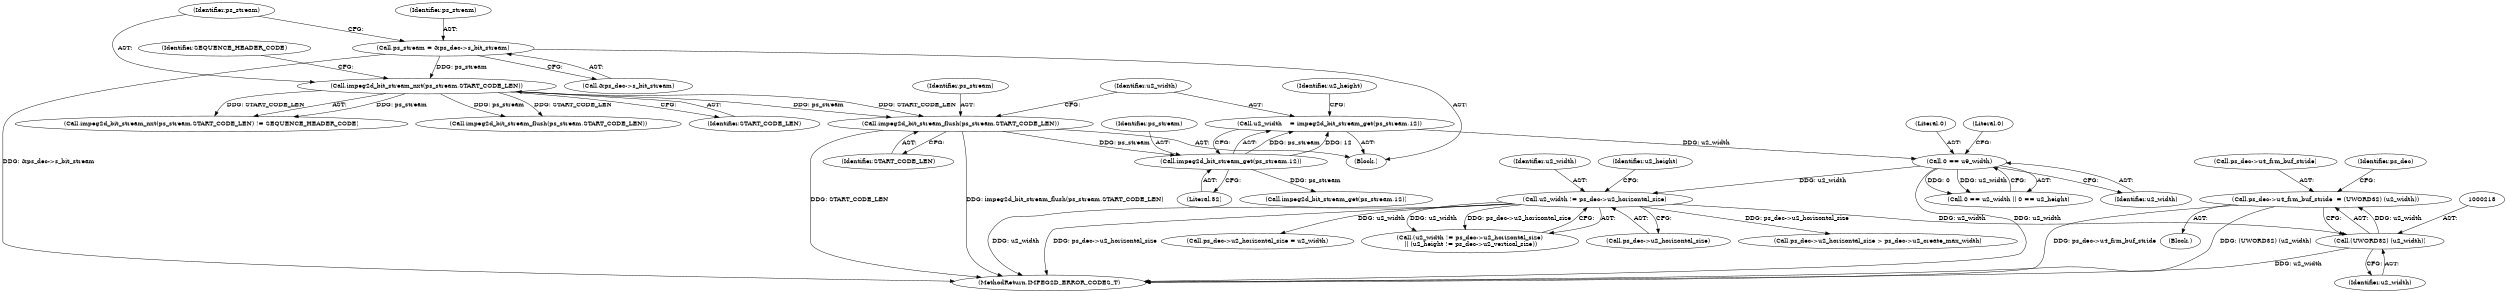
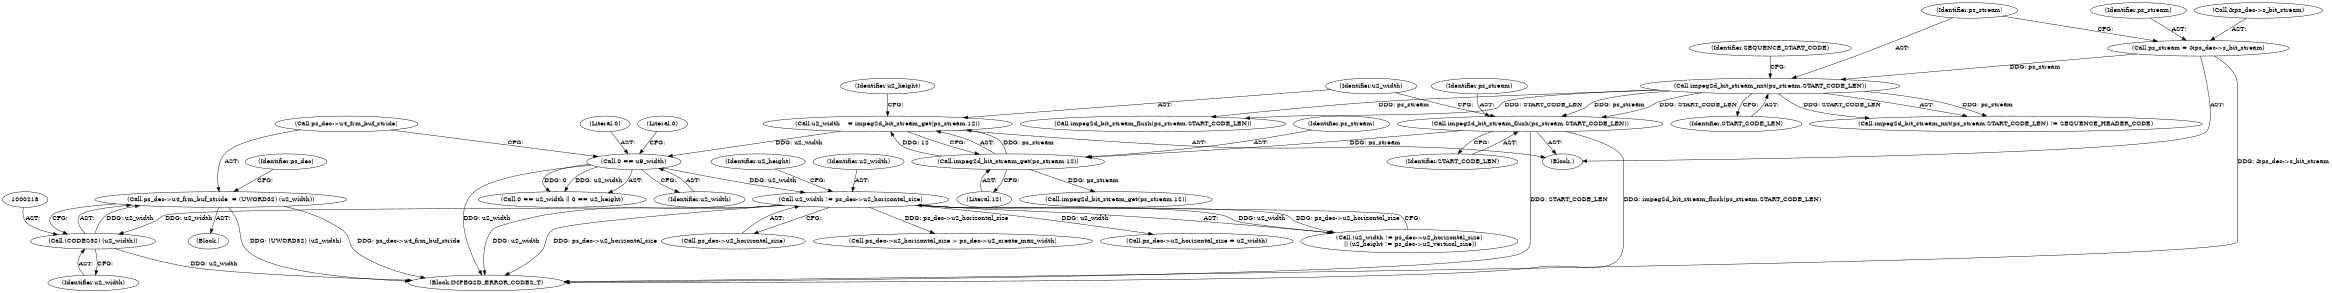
node "(Identifier,SEQUENCE_HEADER_CODE)": label "(Identifier,SEQUENCE_HEADER_CODE)" -> "(Identifier,SEQUENCE_START_CODE)"
edge "(Call,ps_stream = &ps_dec->s_bit_stream)" -> "(Call,&ps_dec->s_bit_stream)": removed, label "CFG:"
edge "(Call,0 == u2_width || 0 == u2_height)" -> "(Call,0 == u9_width)": now "(Call,ps_dec->u4_frm_buf_stride)" -> "(Call,0 == u9_width)"
node "(Literal,52)": label "(Literal,52)" -> "(Literal,12)"
node "(Call,(UWORD32) (u2_width))": label "(Call,(UWORD32) (u2_width))" -> "(Call,(CODES32) (u2_width))"
node "(MethodReturn,IMPEG2D_ERROR_CODES_T)": label "(MethodReturn,IMPEG2D_ERROR_CODES_T)" -> "(Block,IMPEG2D_ERROR_CODES_T)"
